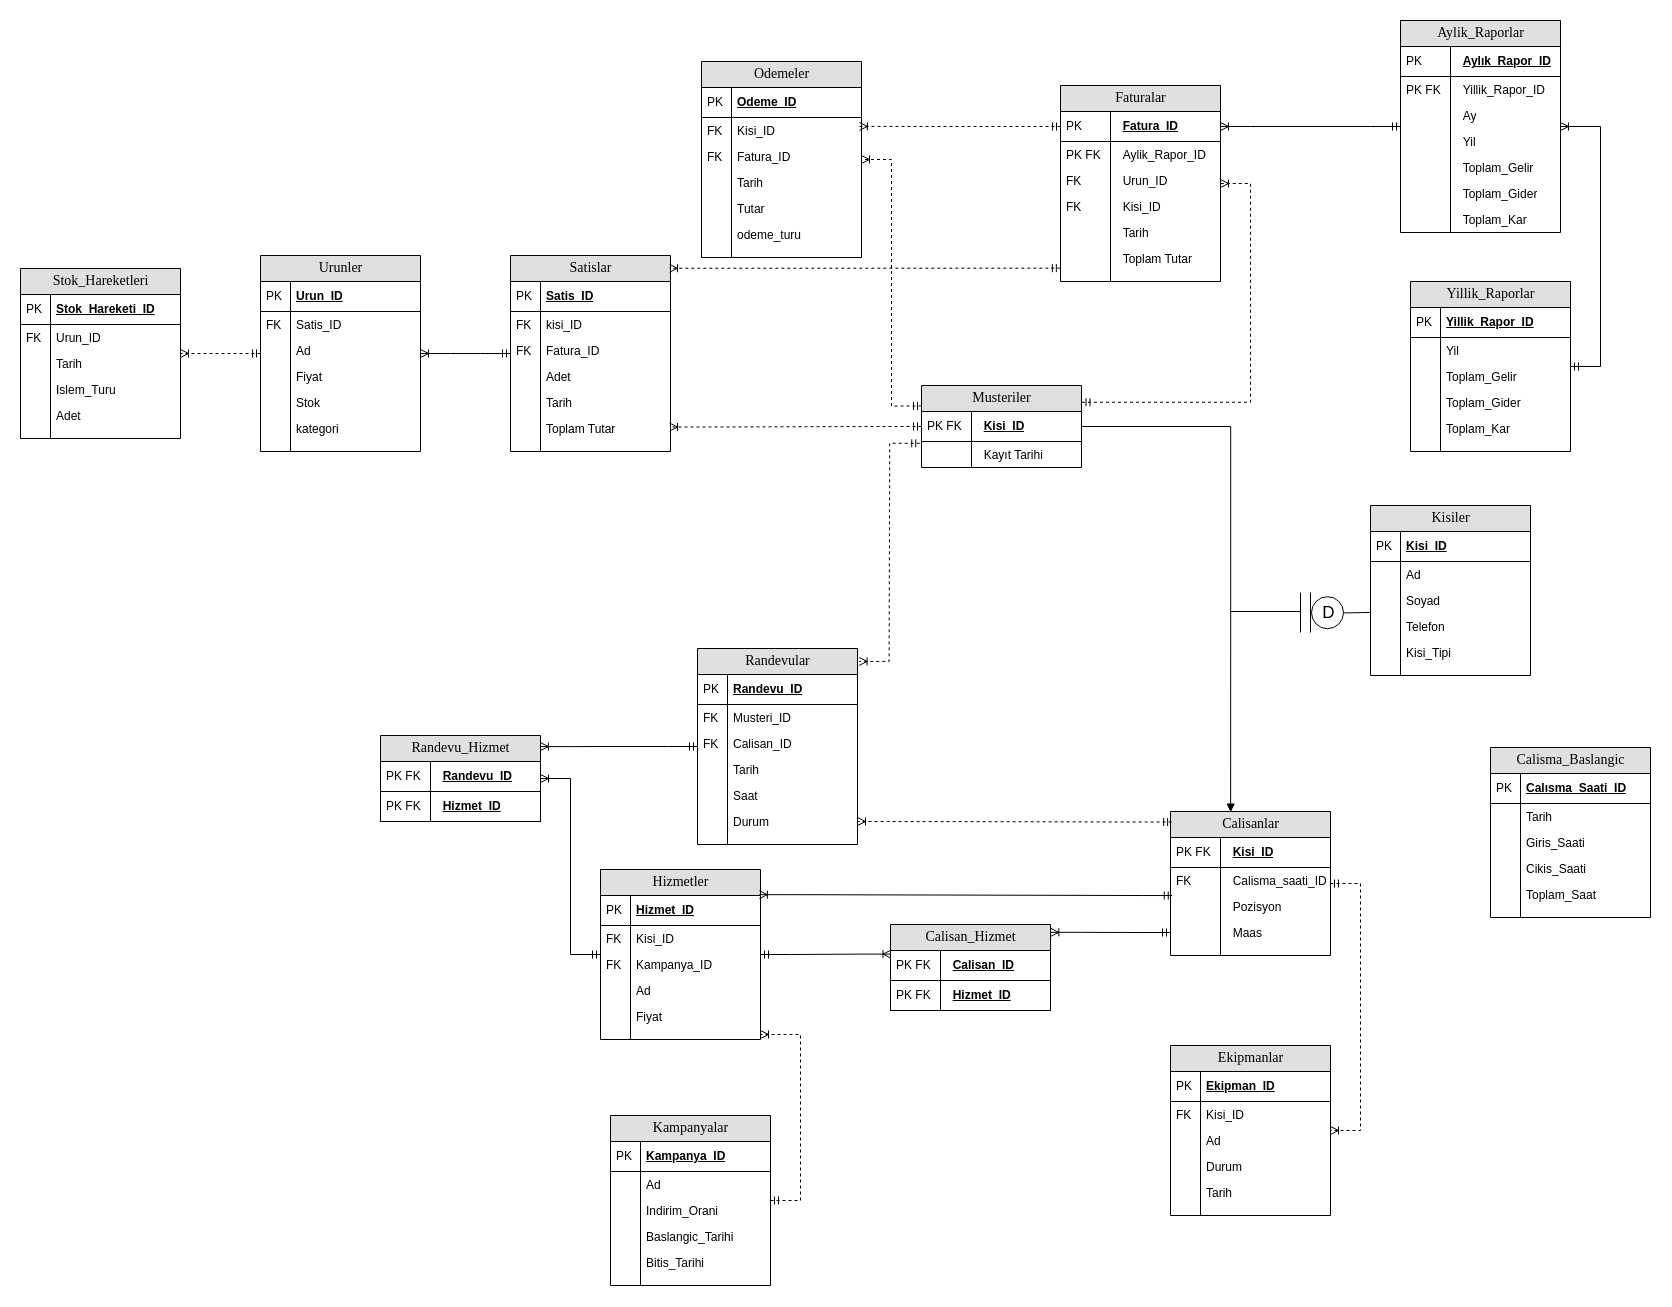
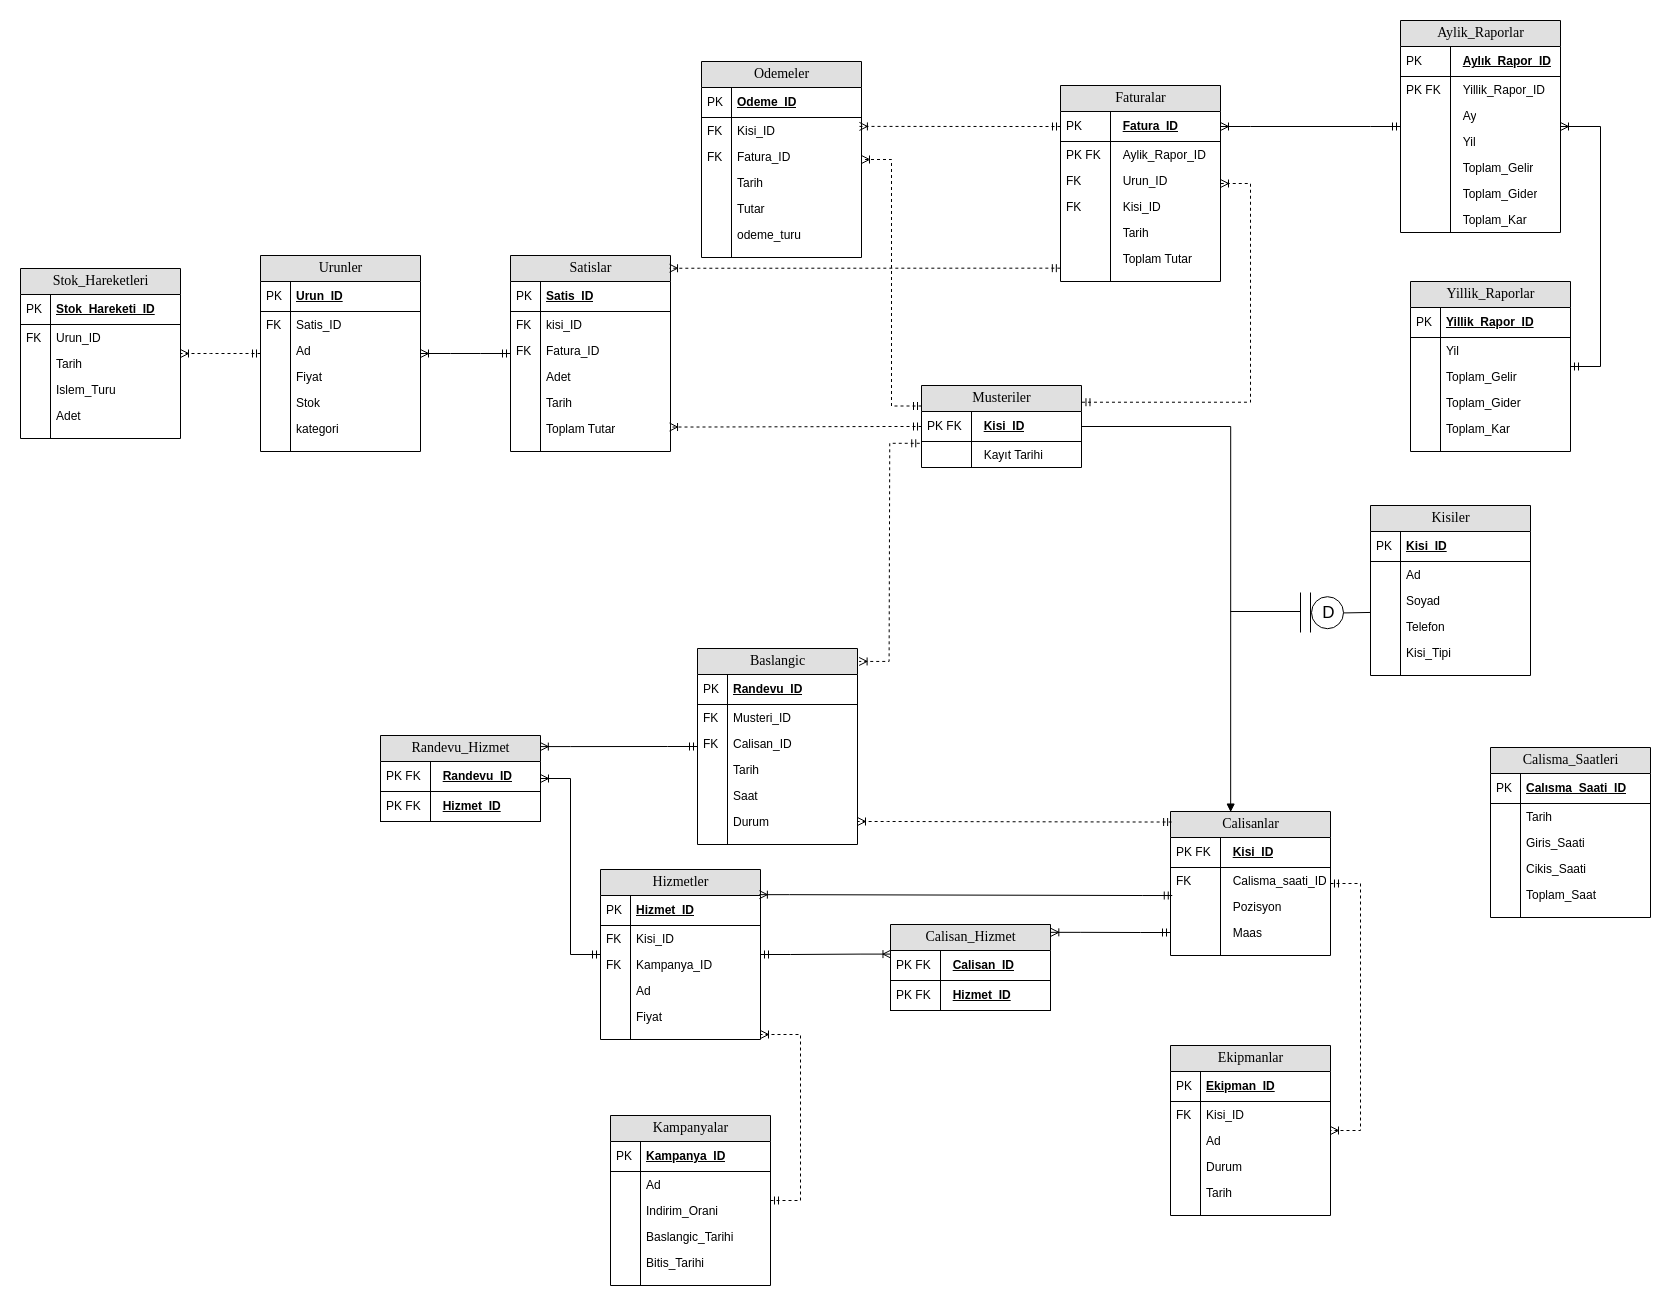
node "Randevular": label "Randevular" -> "Baslangic"
node "Calisma_Baslangic": label "Calisma_Baslangic" -> "Calisma_Saatleri"
